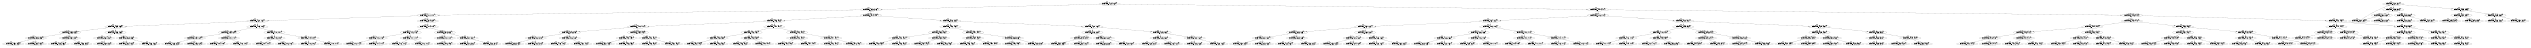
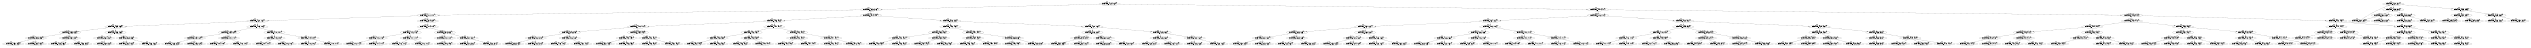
node "Node{data=[9410, 9410]}": added
node "Node{data=[9422, 9422]}": removed
